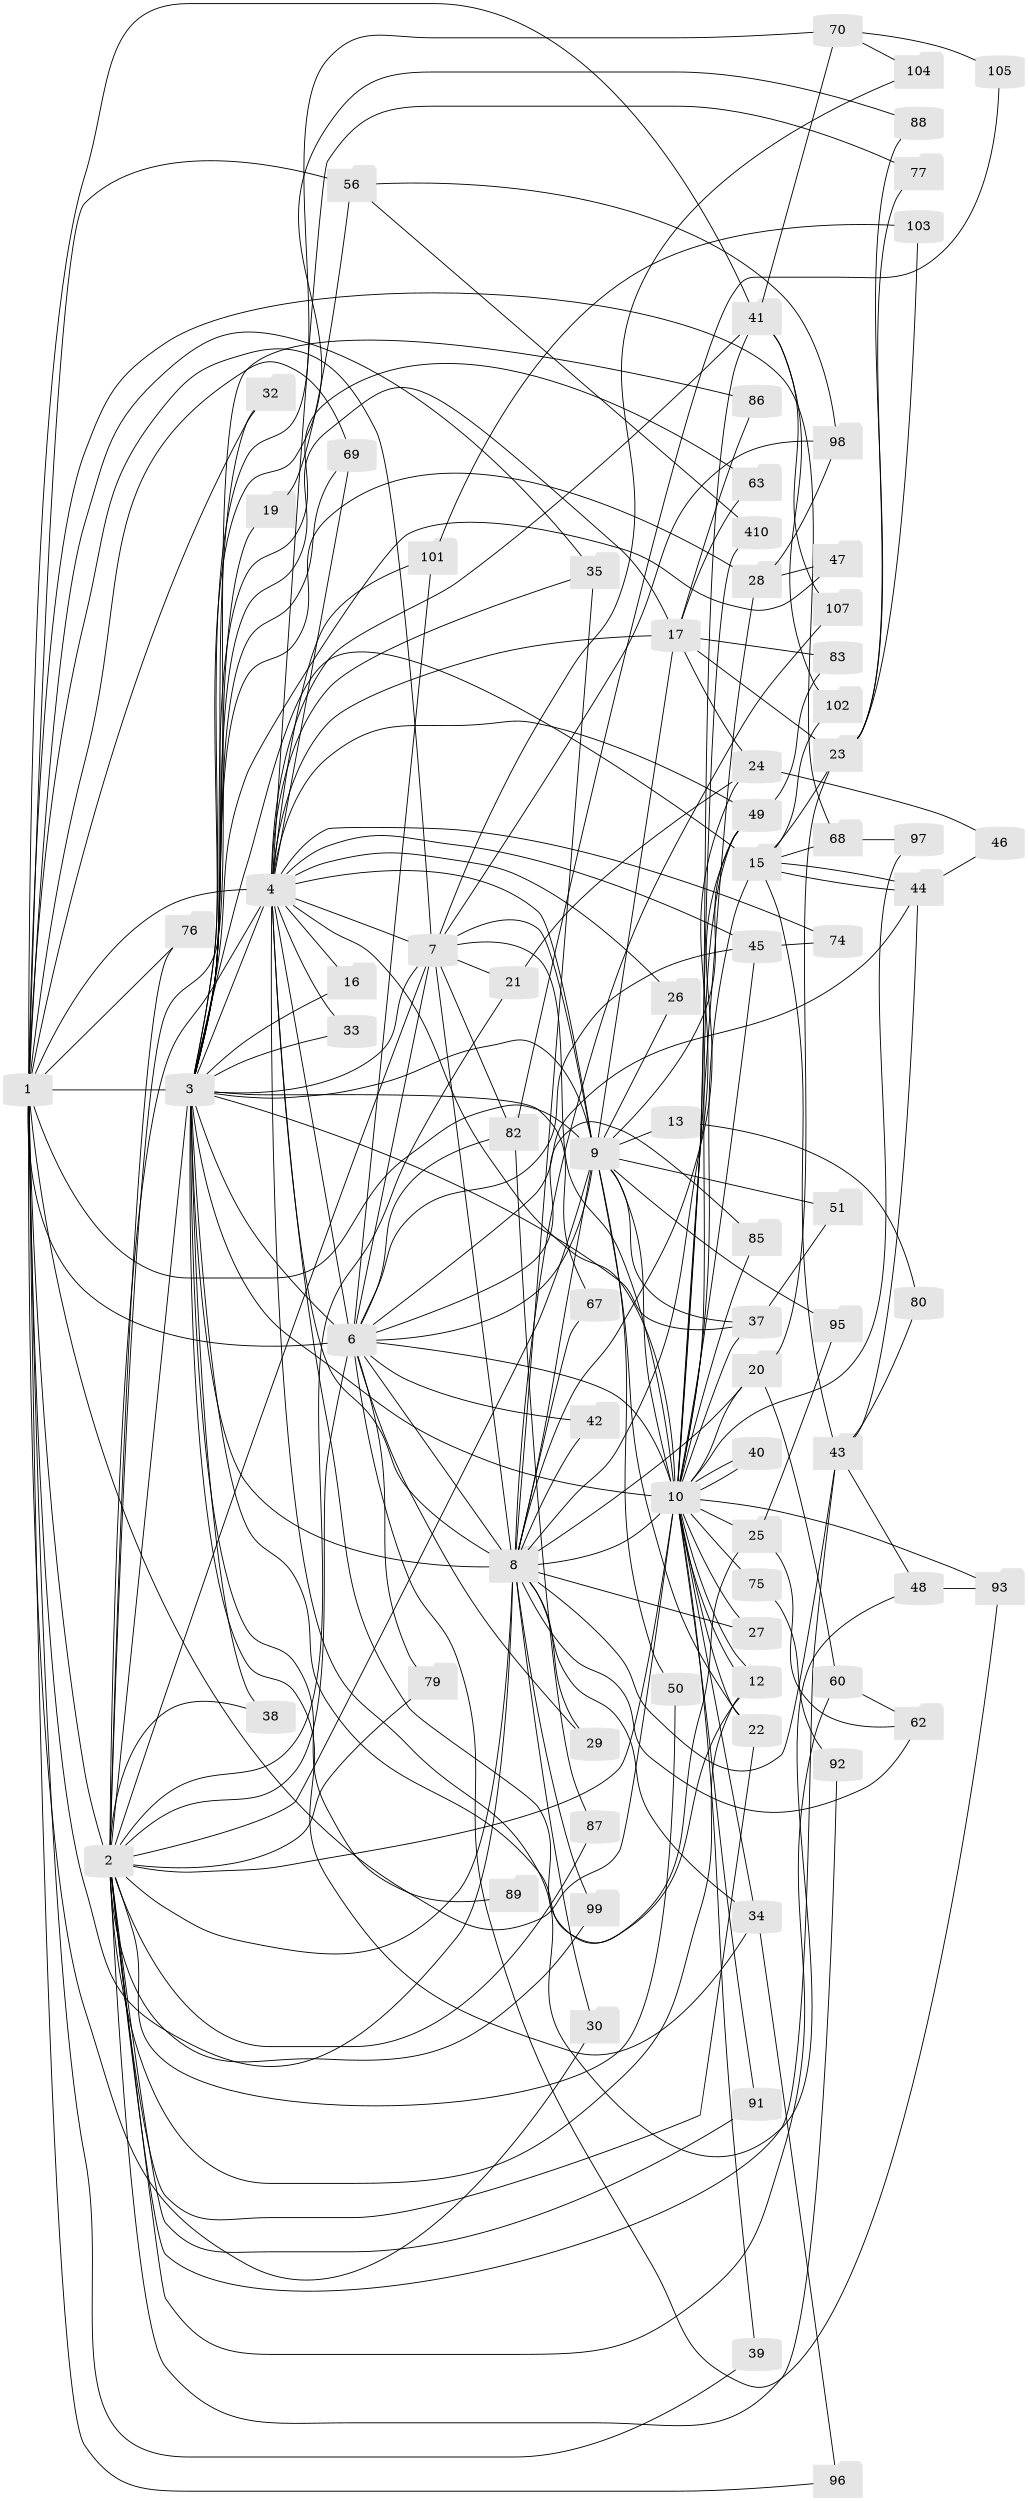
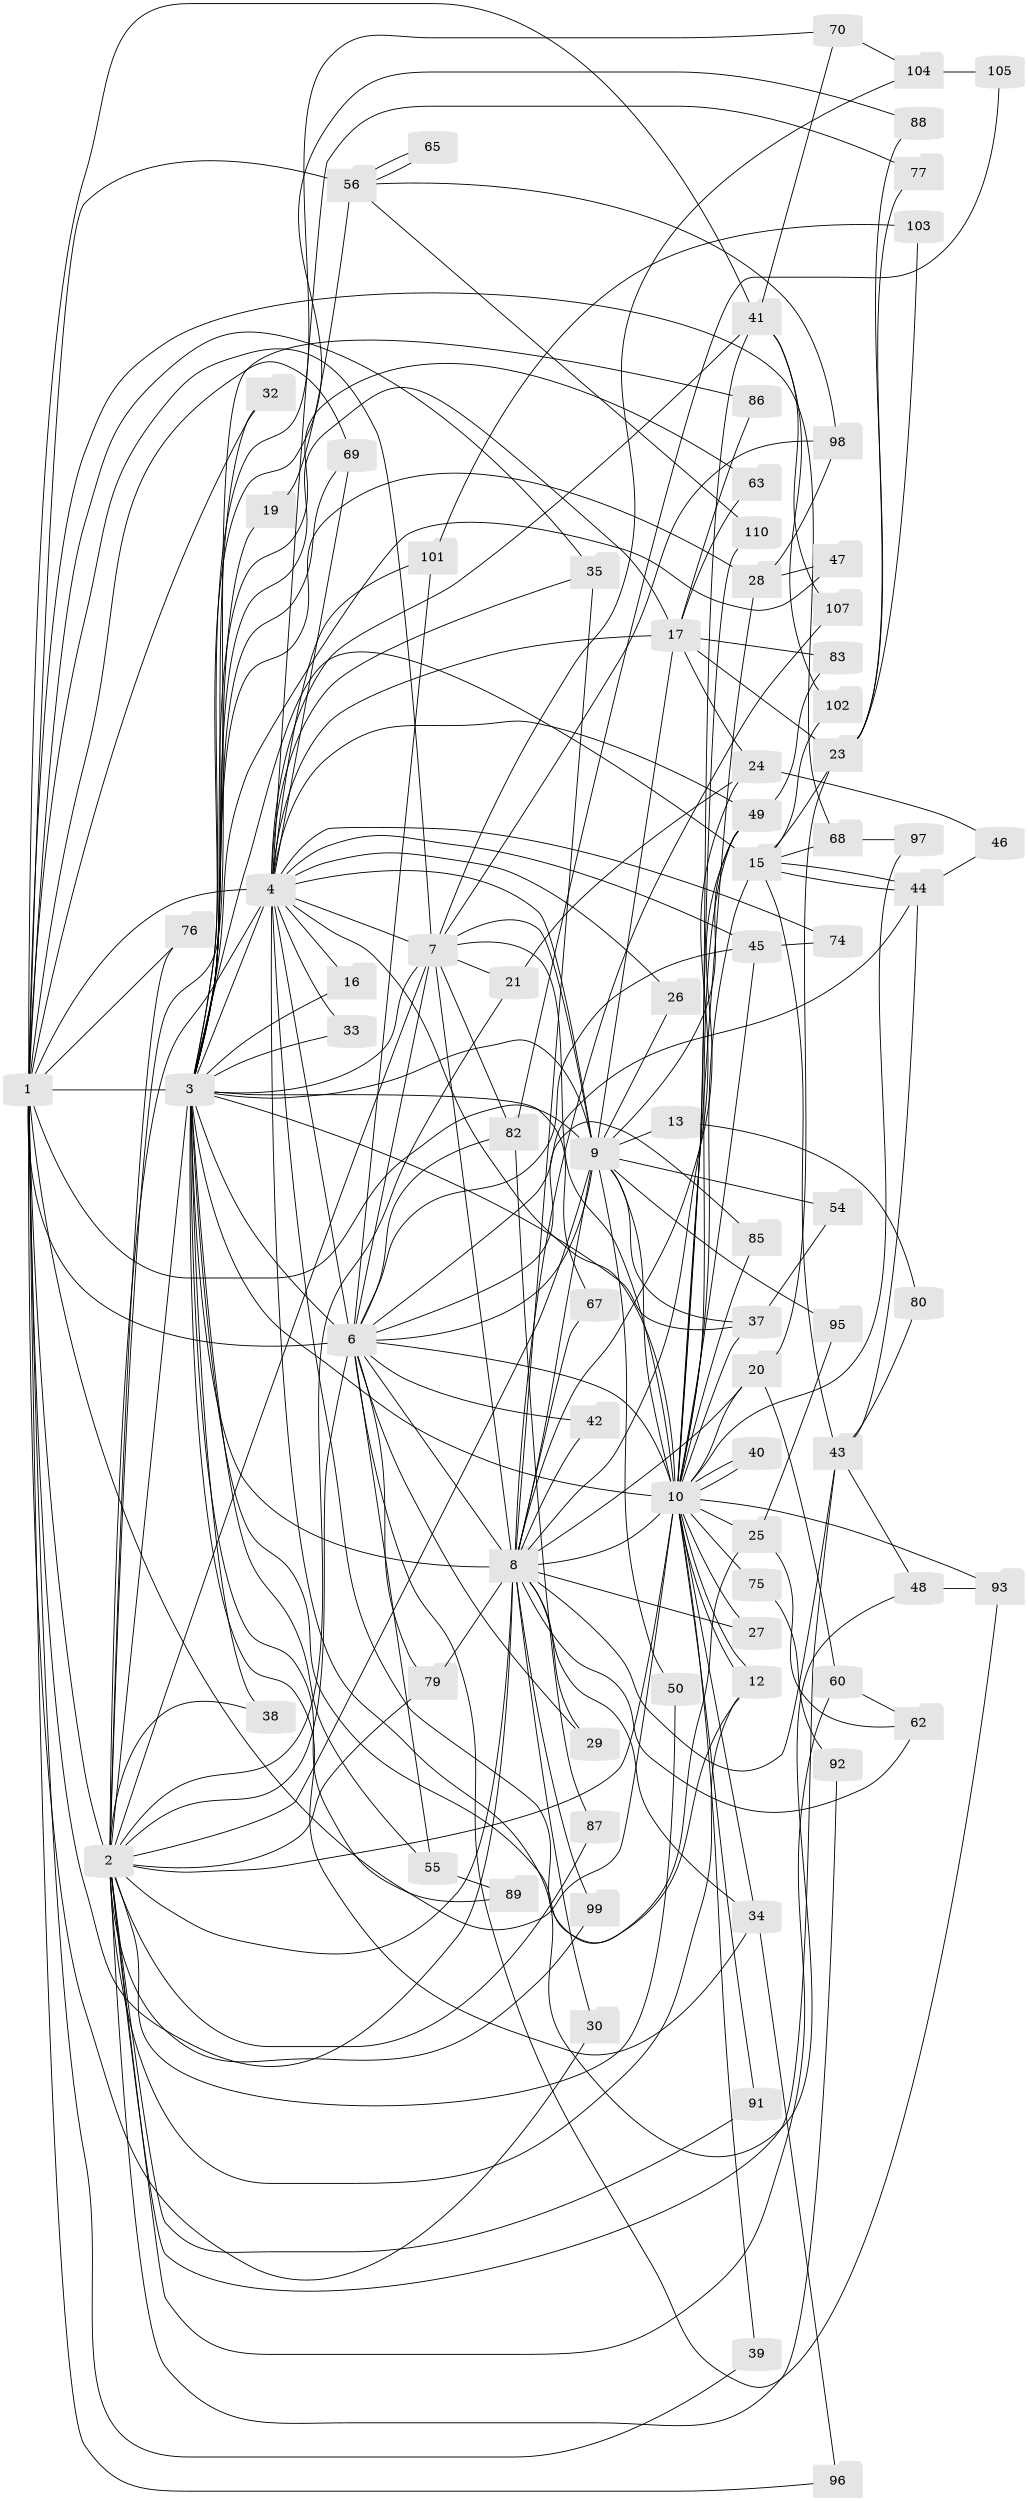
edge "70" -- "105": now "104" -- "105"
node "65": added
node "410": label "410" -> "110"
node "51": label "51" -> "54"
edge "4" -- "8": now "79" -- "8"
node "22": removed
node "55": added
